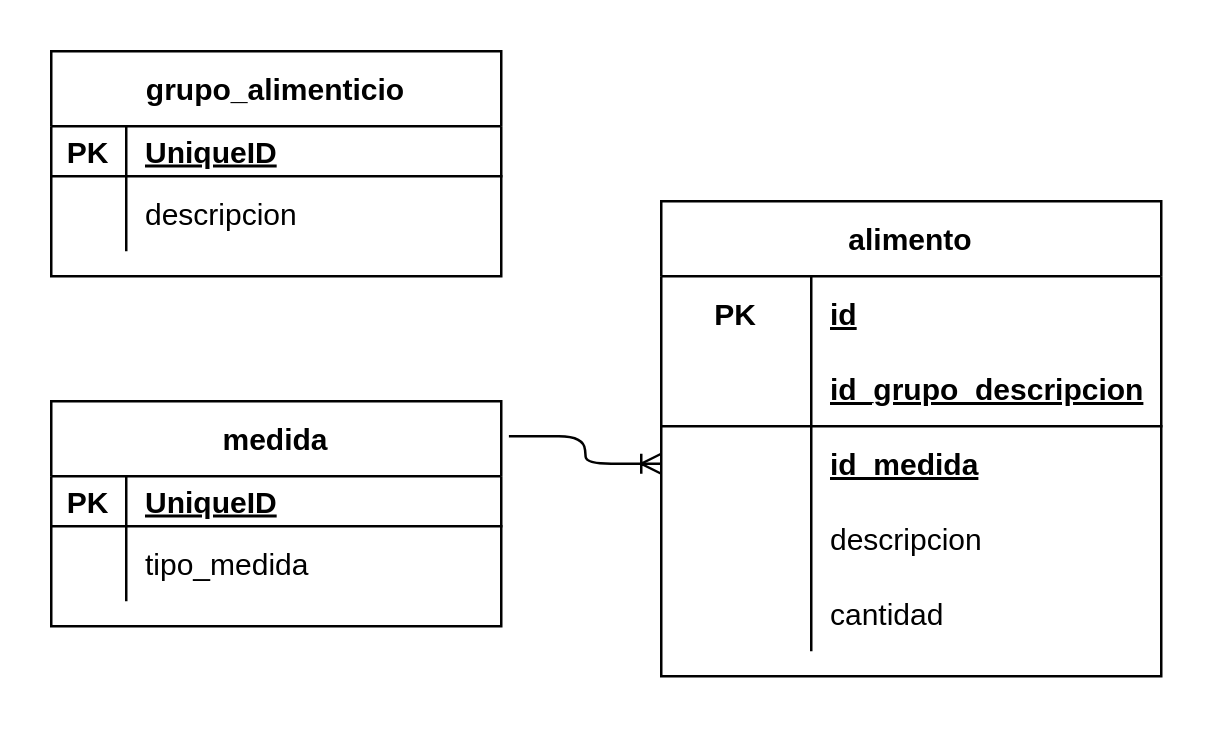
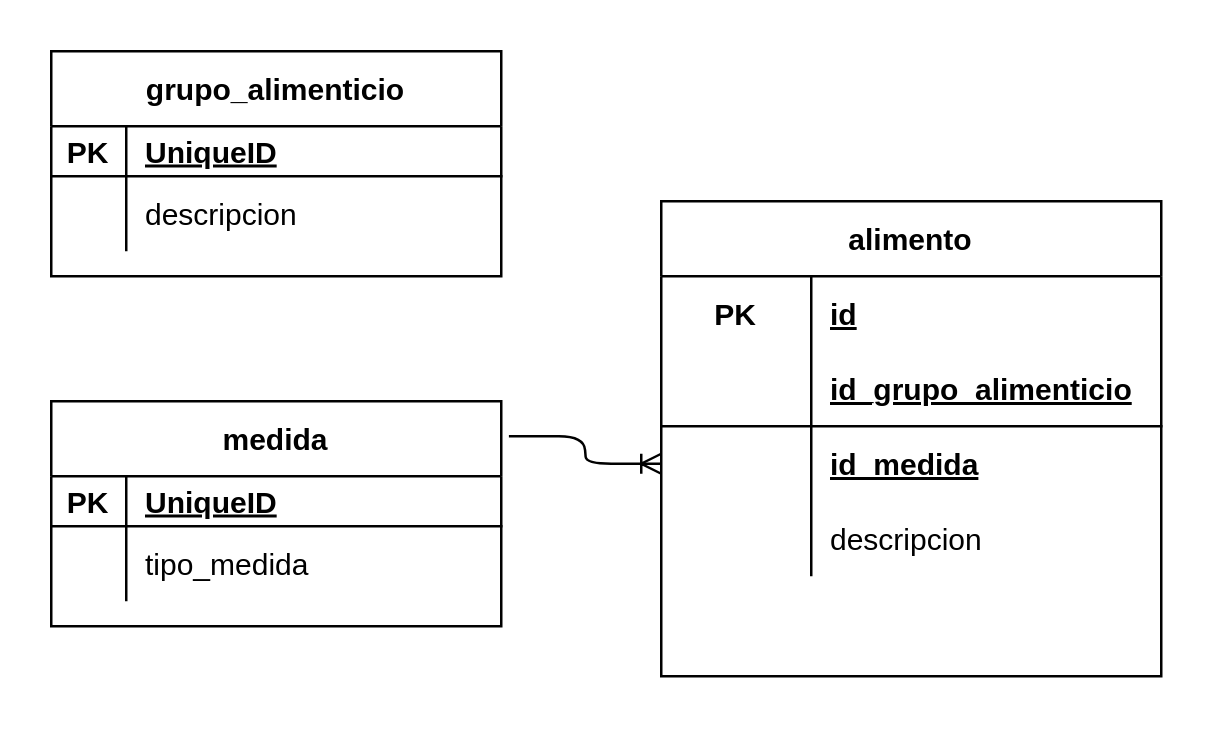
node "id_grupo_descripcion": label "id_grupo_descripcion" -> "id_grupo_alimenticio"
node "cantidad": removed
